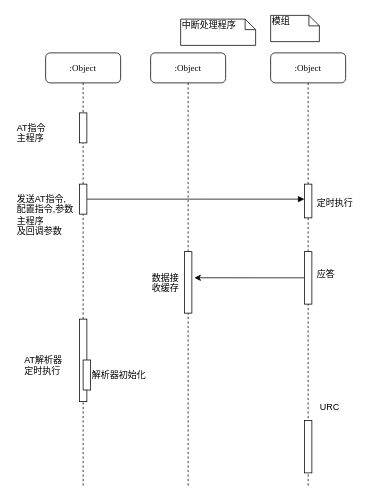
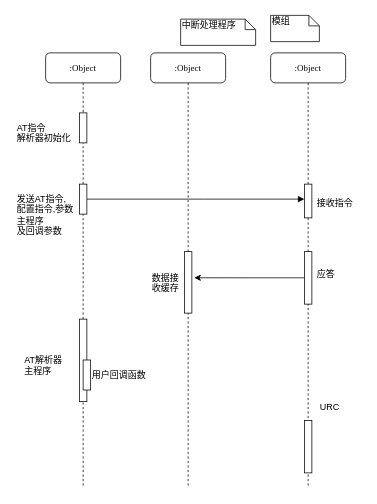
node "AT指令 主程序": label "AT指令 主程序" -> "AT指令 解析器初始化"
node "定时执行": label "定时执行" -> "接收指令"
node "AT解析器 定时执行": label "AT解析器 定时执行" -> "AT解析器 主程序"
node "解析器初始化": label "解析器初始化" -> "用户回调函数"
